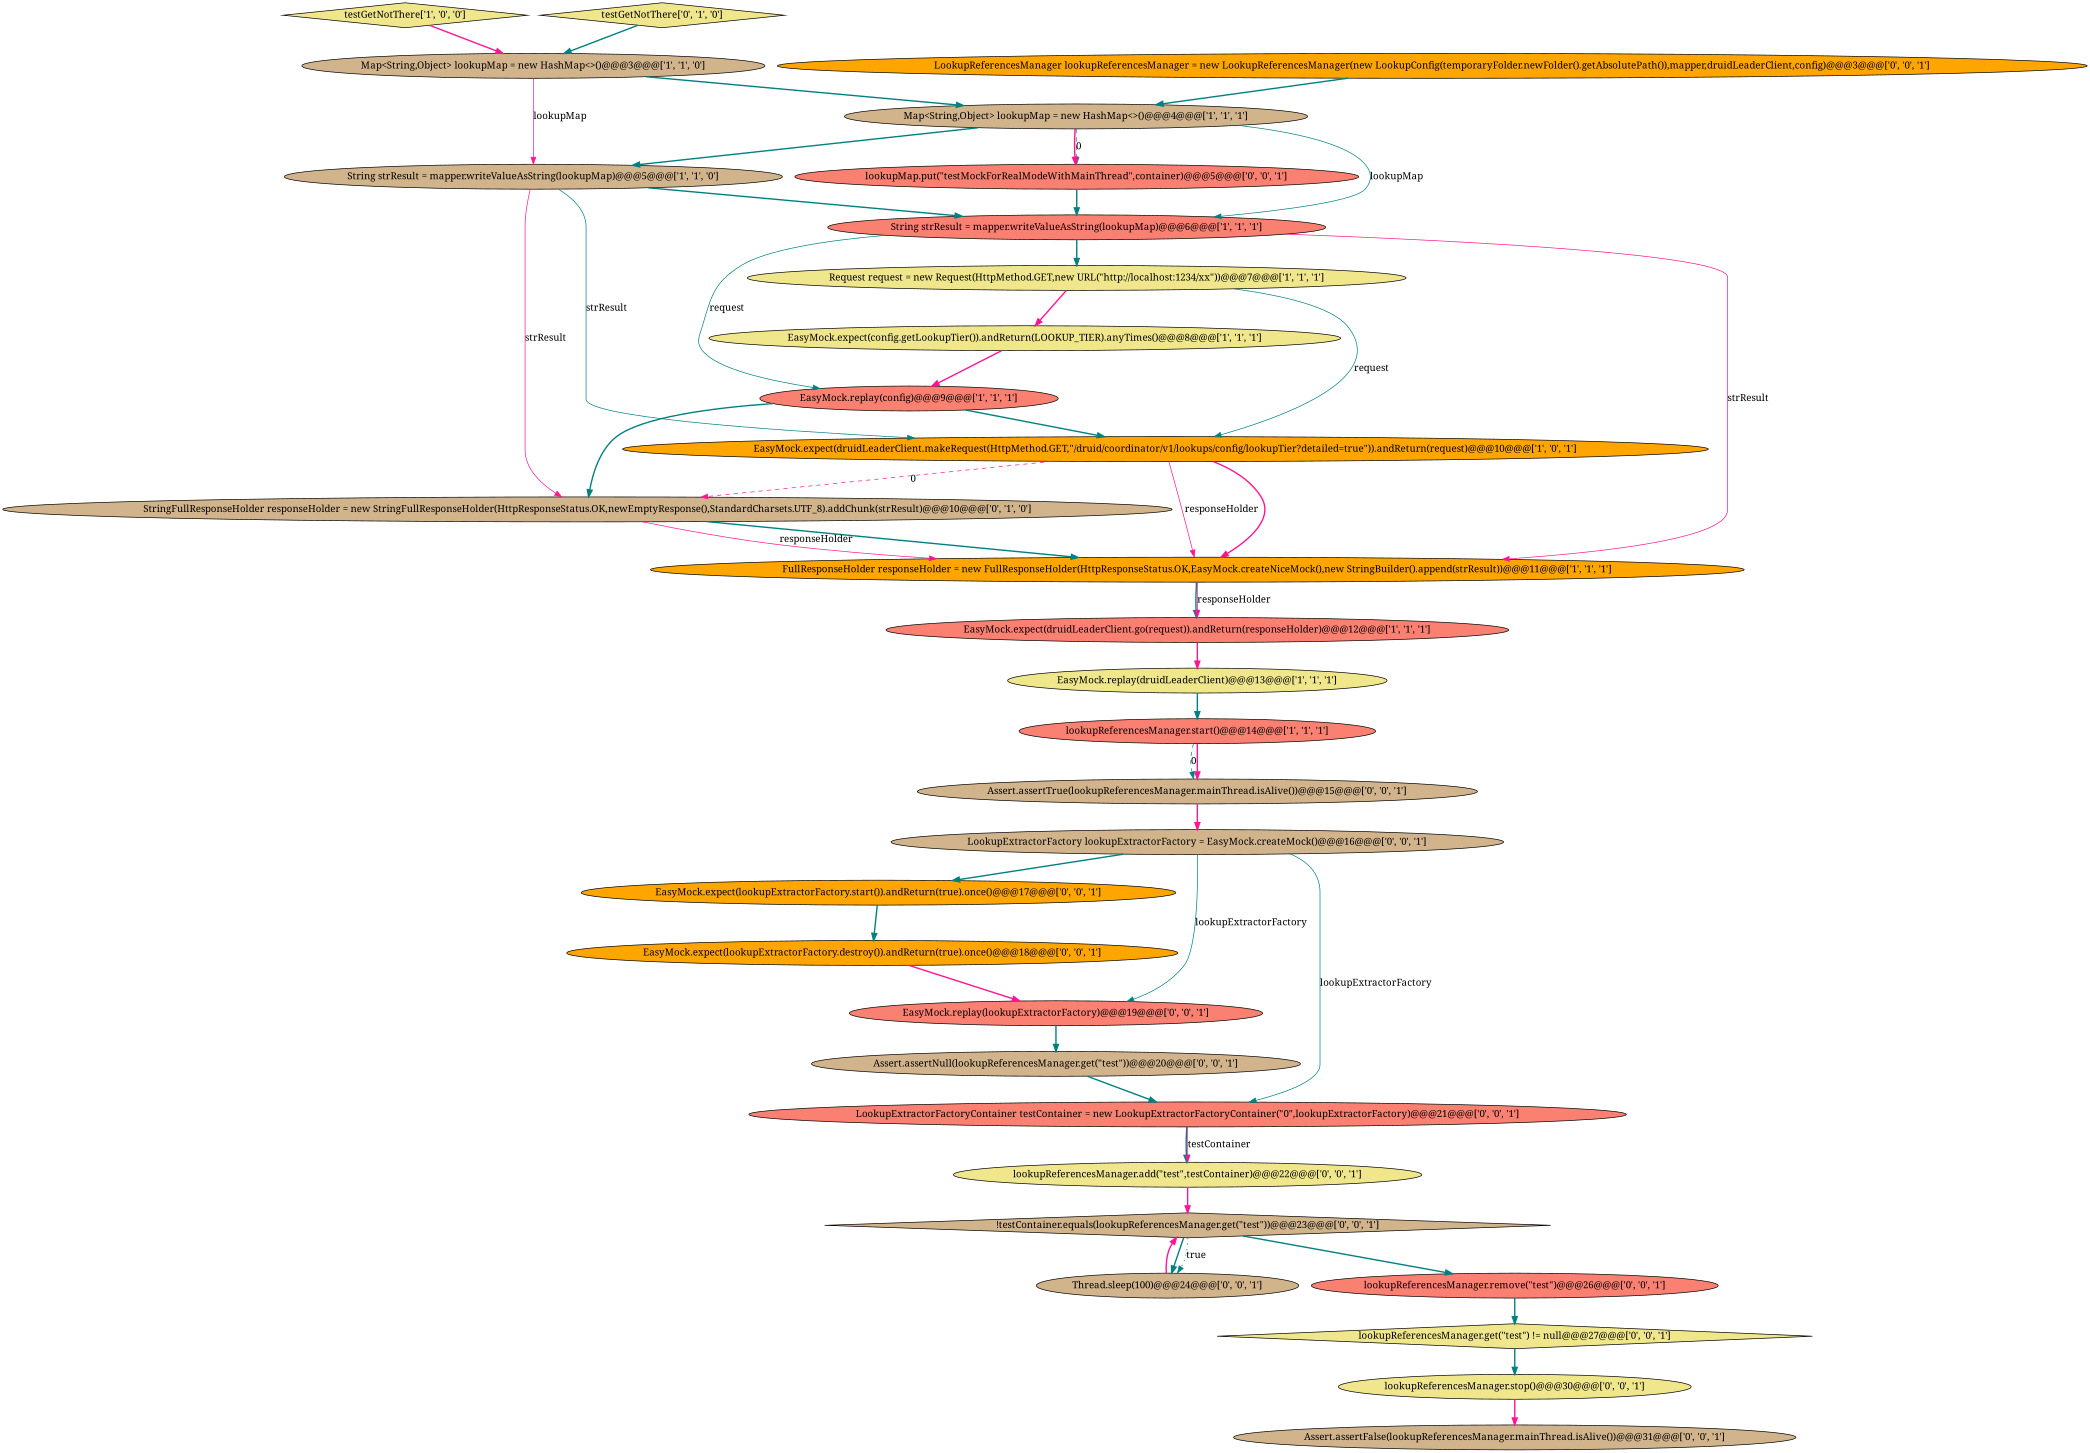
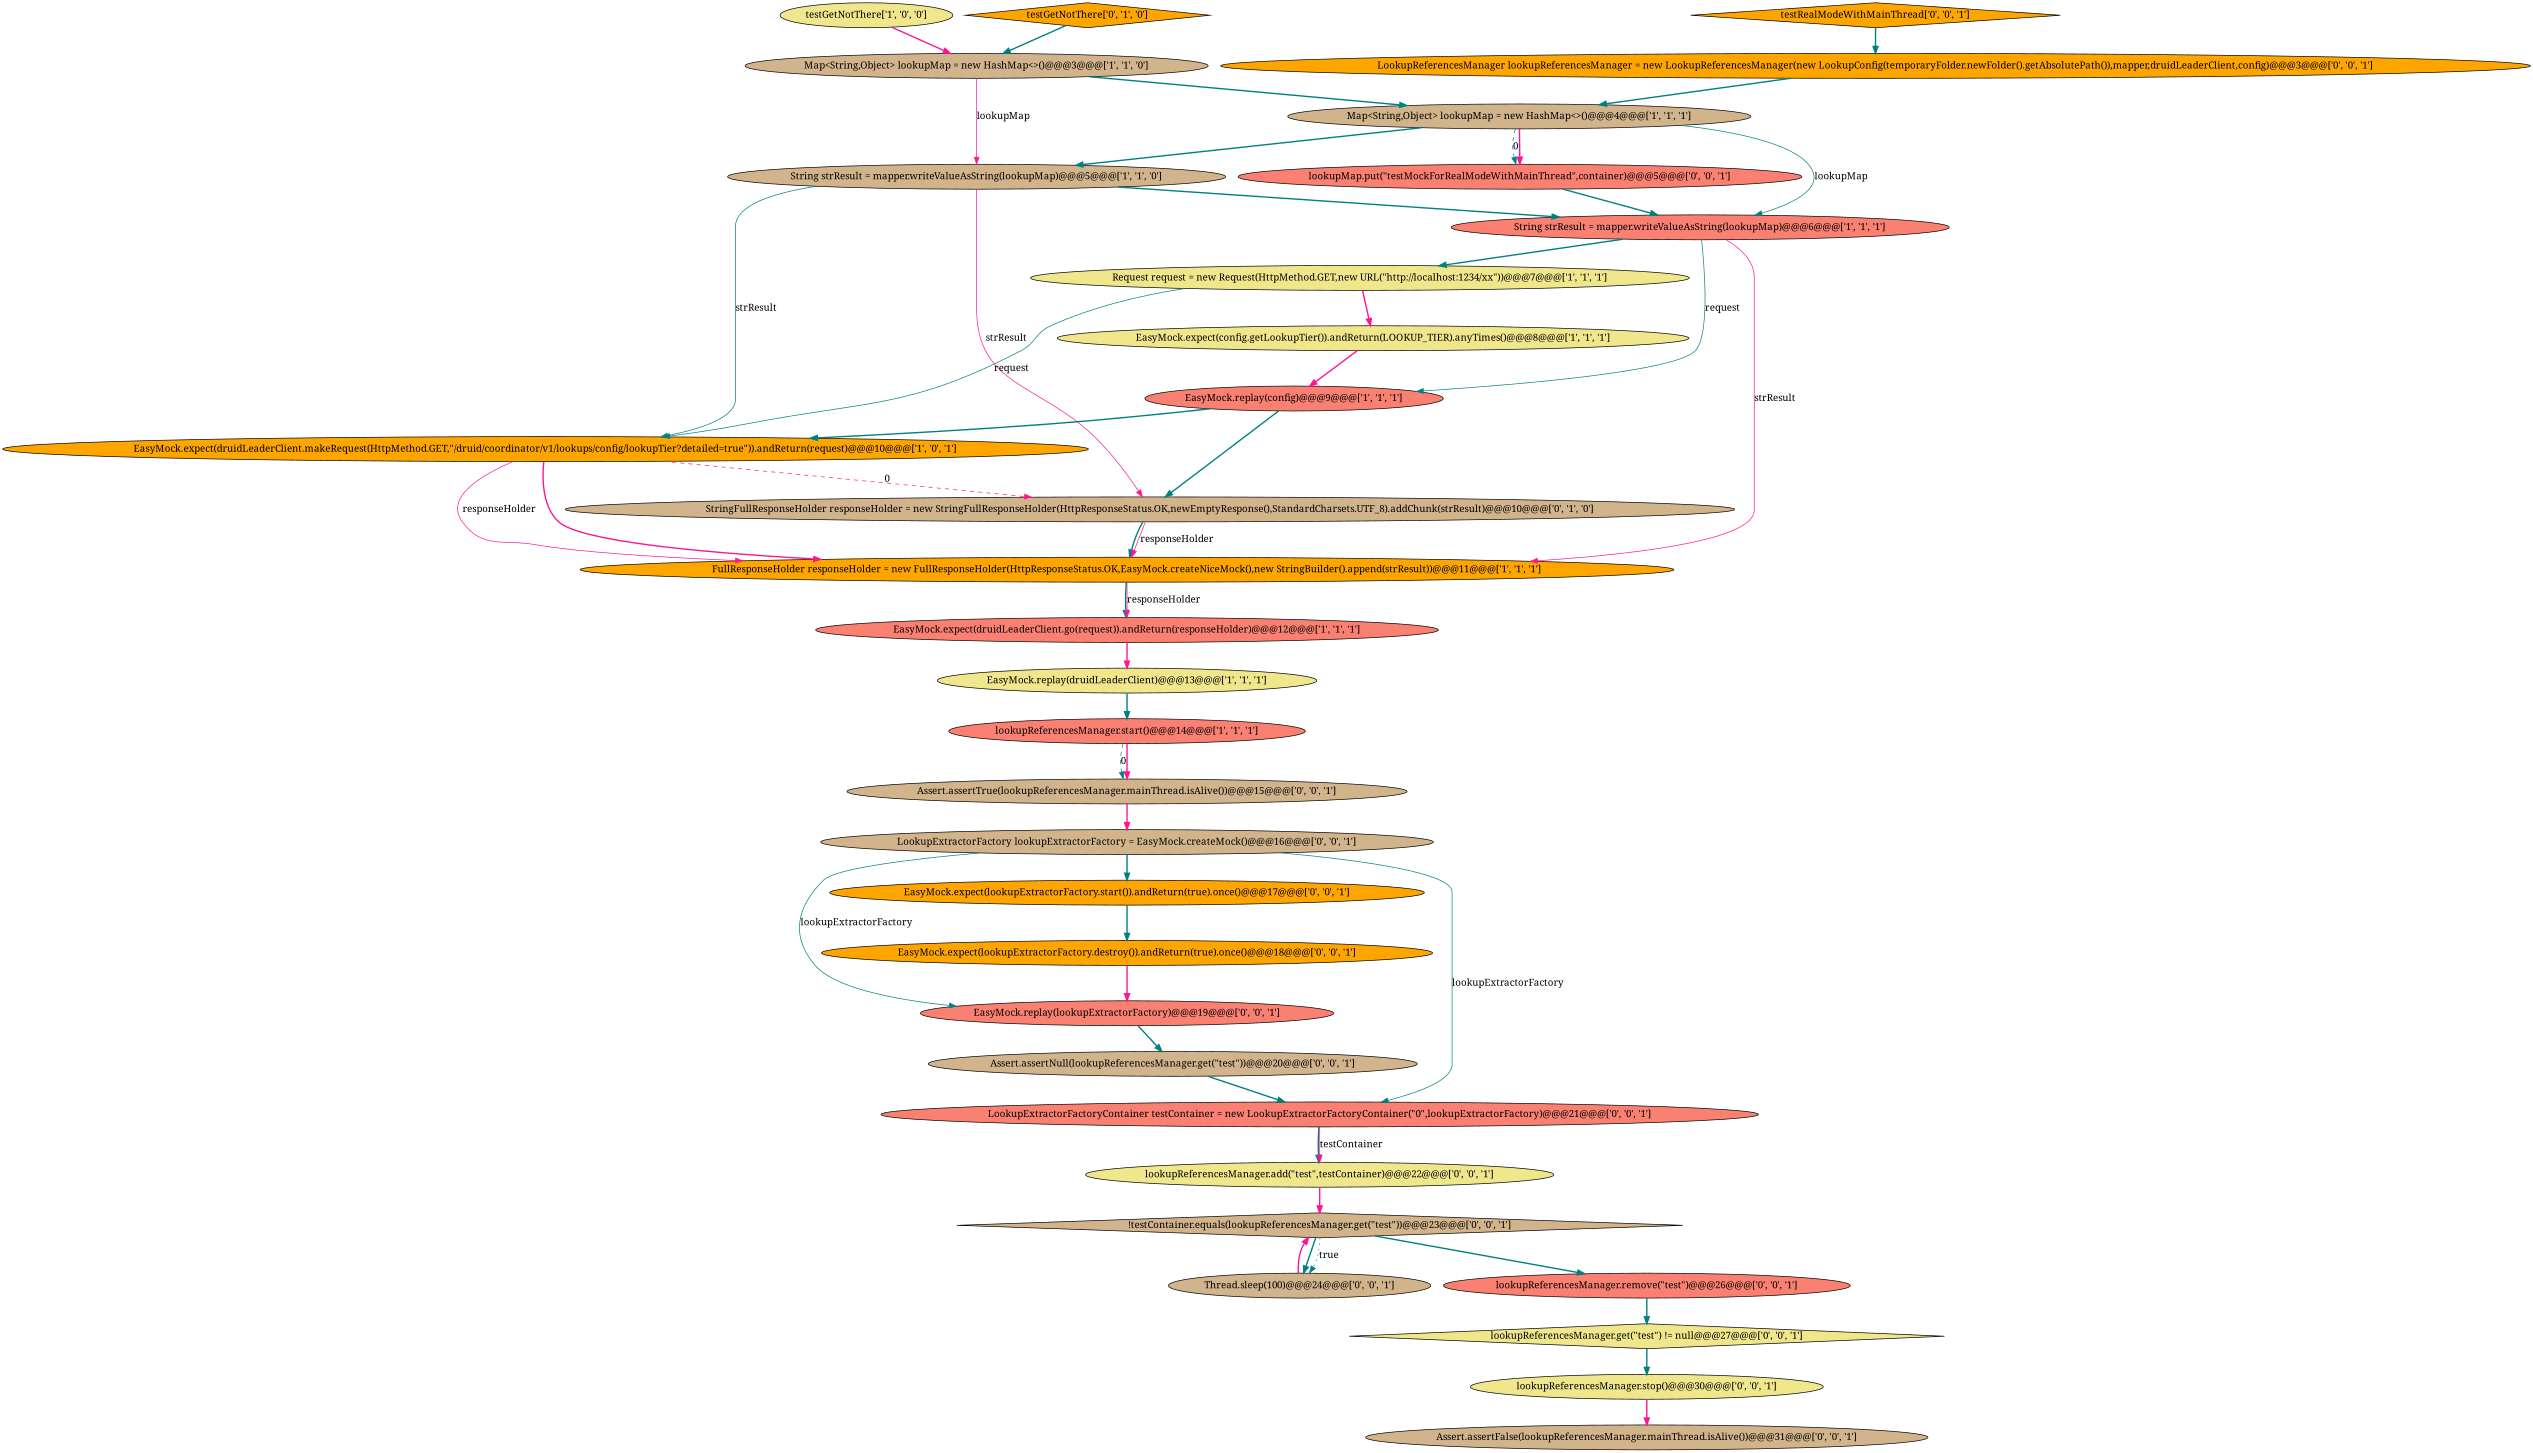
node "testGetNotThere['1', '0', '0']": shape diamond -> ellipse
node "testGetNotThere['0', '1', '0']": fillcolor khaki -> orange
node "testRealModeWithMainThread['0', '0', '1']": added
